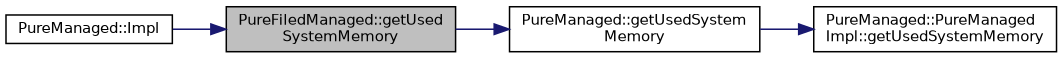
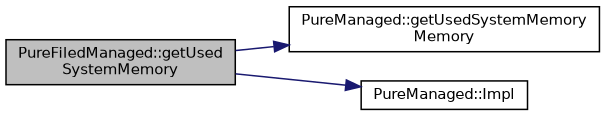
edge "PureManaged::Impl" -> "PureFiledManaged::getUsed SystemMemory": reversed
node "PureManaged::getUsedSystem Memory": label "PureManaged::getUsedSystem Memory" -> "PureManaged::getUsedSystemMemory Memory"
node "PureManaged::PureManaged Impl::getUsedSystemMemory": removed
